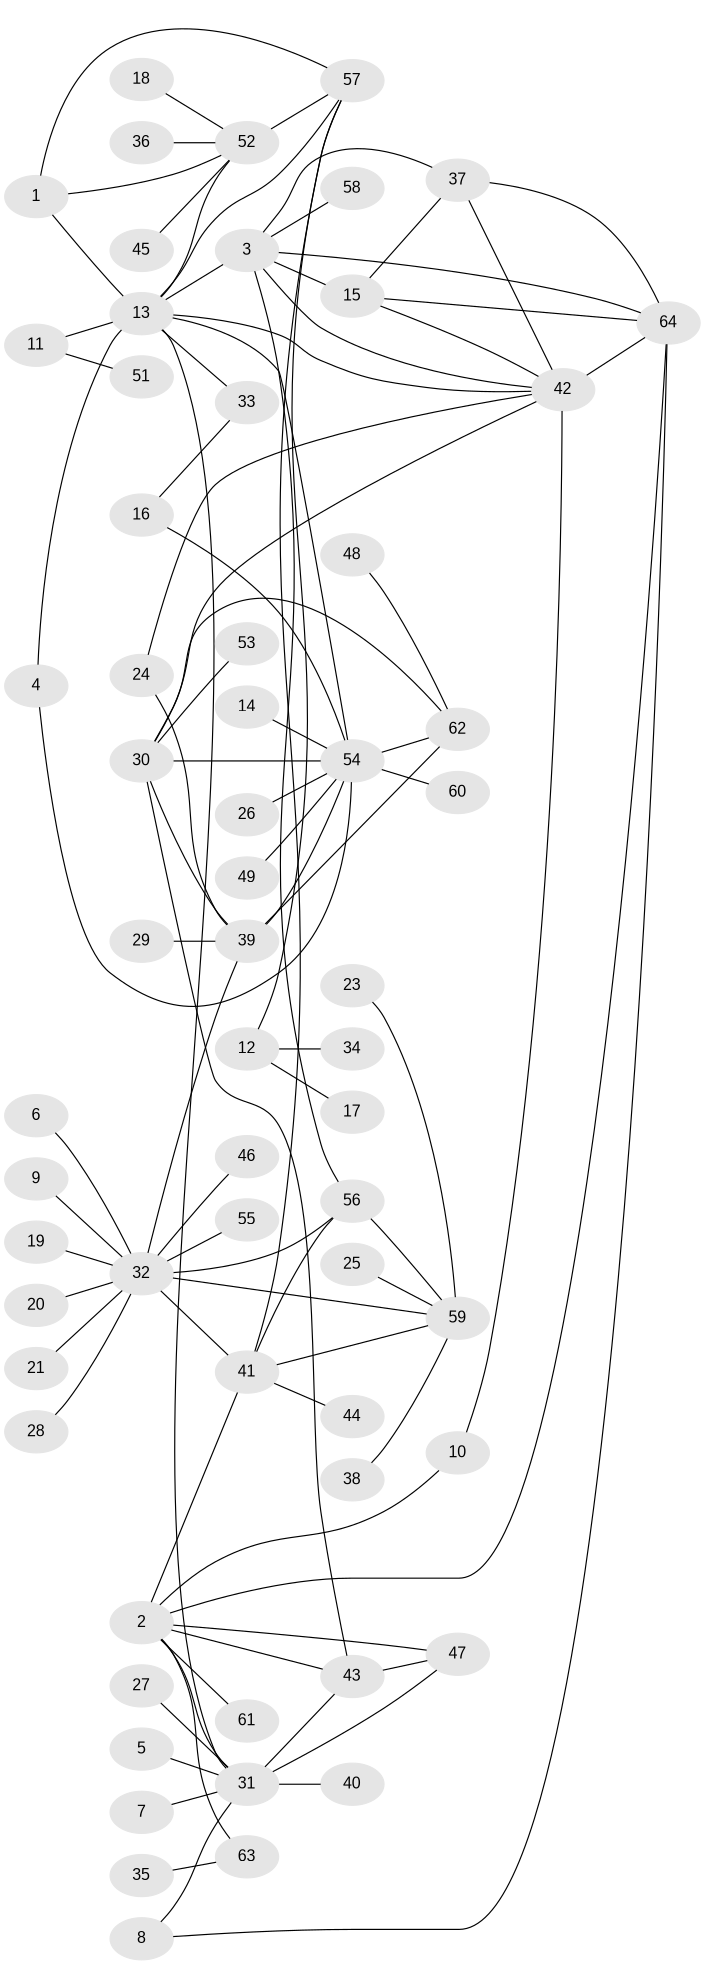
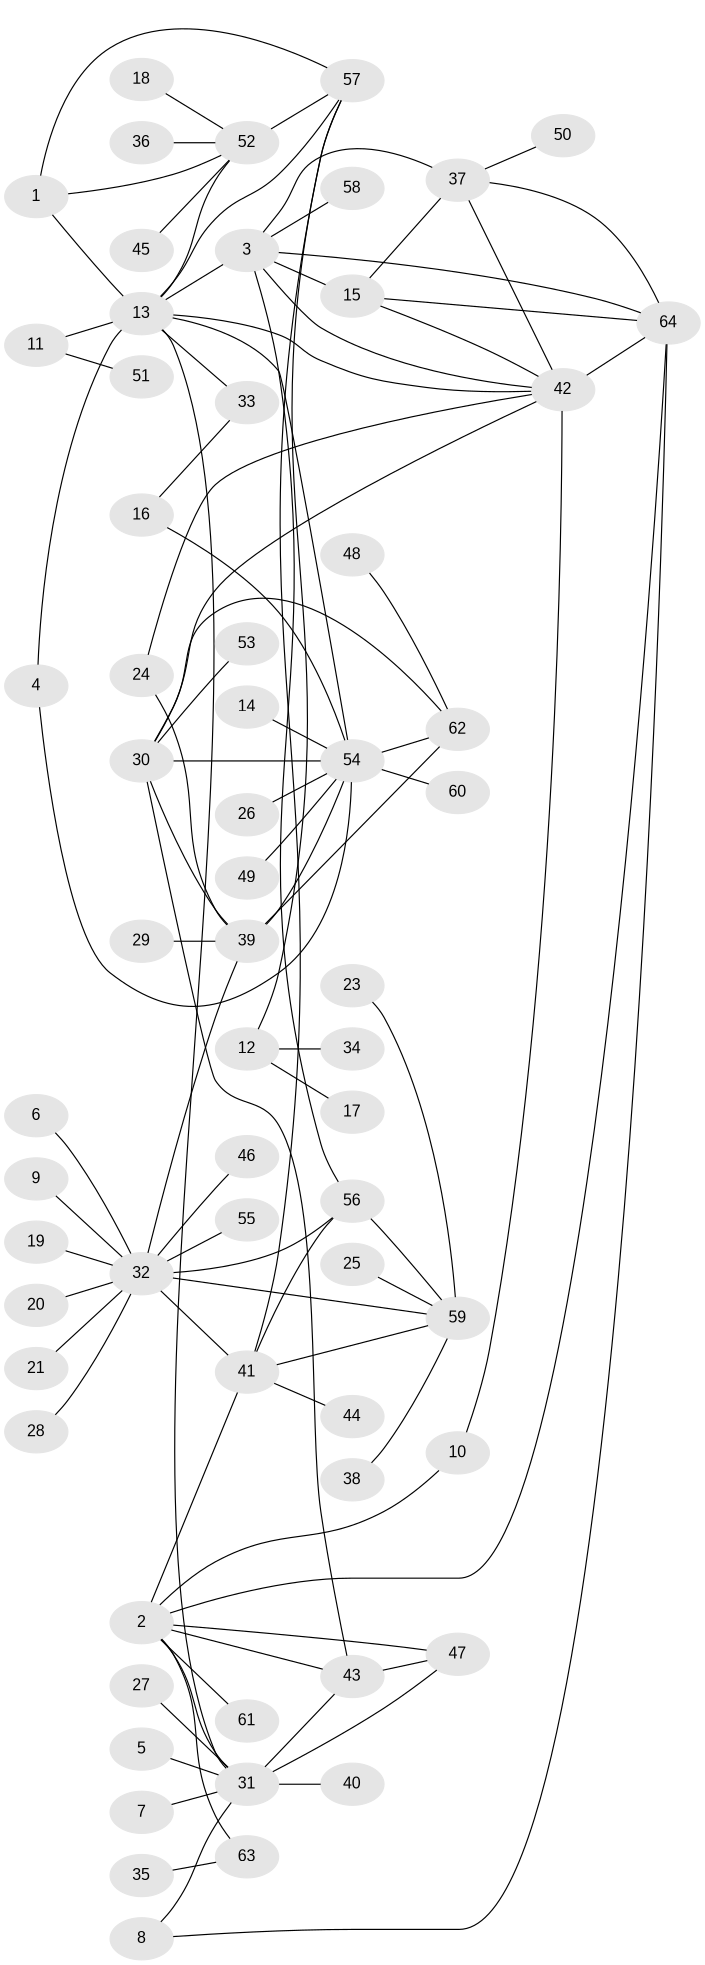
node "50": added
